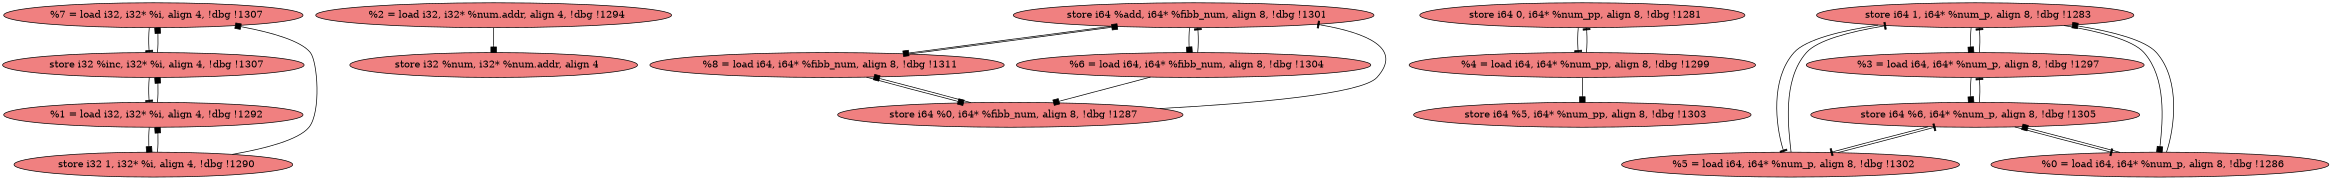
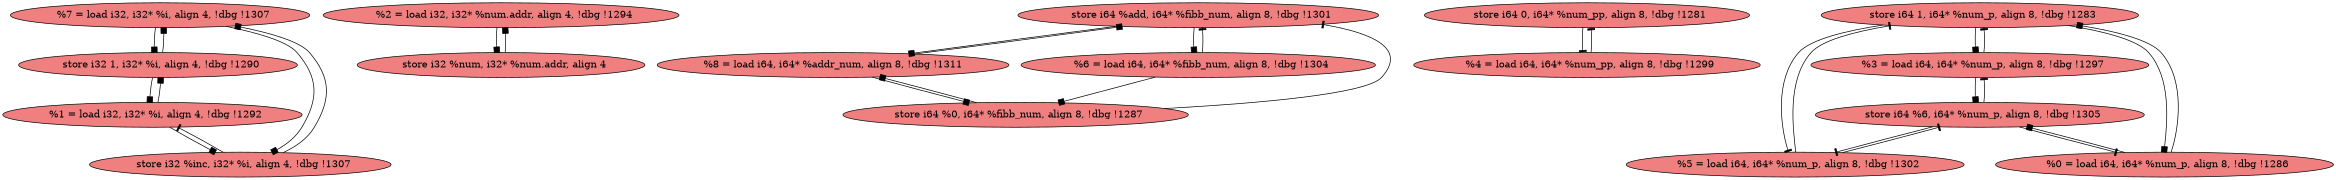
edge "%7 = load i32, i32* %i, align 4, !dbg !1307" -> "store i32 1, i32* %i, align 4, !dbg !1290": added
edge "%7 = load i32, i32* %i, align 4, !dbg !1307" -> "store i32 %inc, i32* %i, align 4, !dbg !1307": arrowhead tee -> box
edge "store i32 %num, i32* %num.addr, align 4" -> "%2 = load i32, i32* %num.addr, align 4, !dbg !1294": added
node "%8 = load i64, i64* %fibb_num, align 8, !dbg !1311": label "%8 = load i64, i64* %fibb_num, align 8, !dbg !1311" -> "%8 = load i64, i64* %addr_num, align 8, !dbg !1311"
node "store i64 %5, i64* %num_pp, align 8, !dbg !1303": removed
